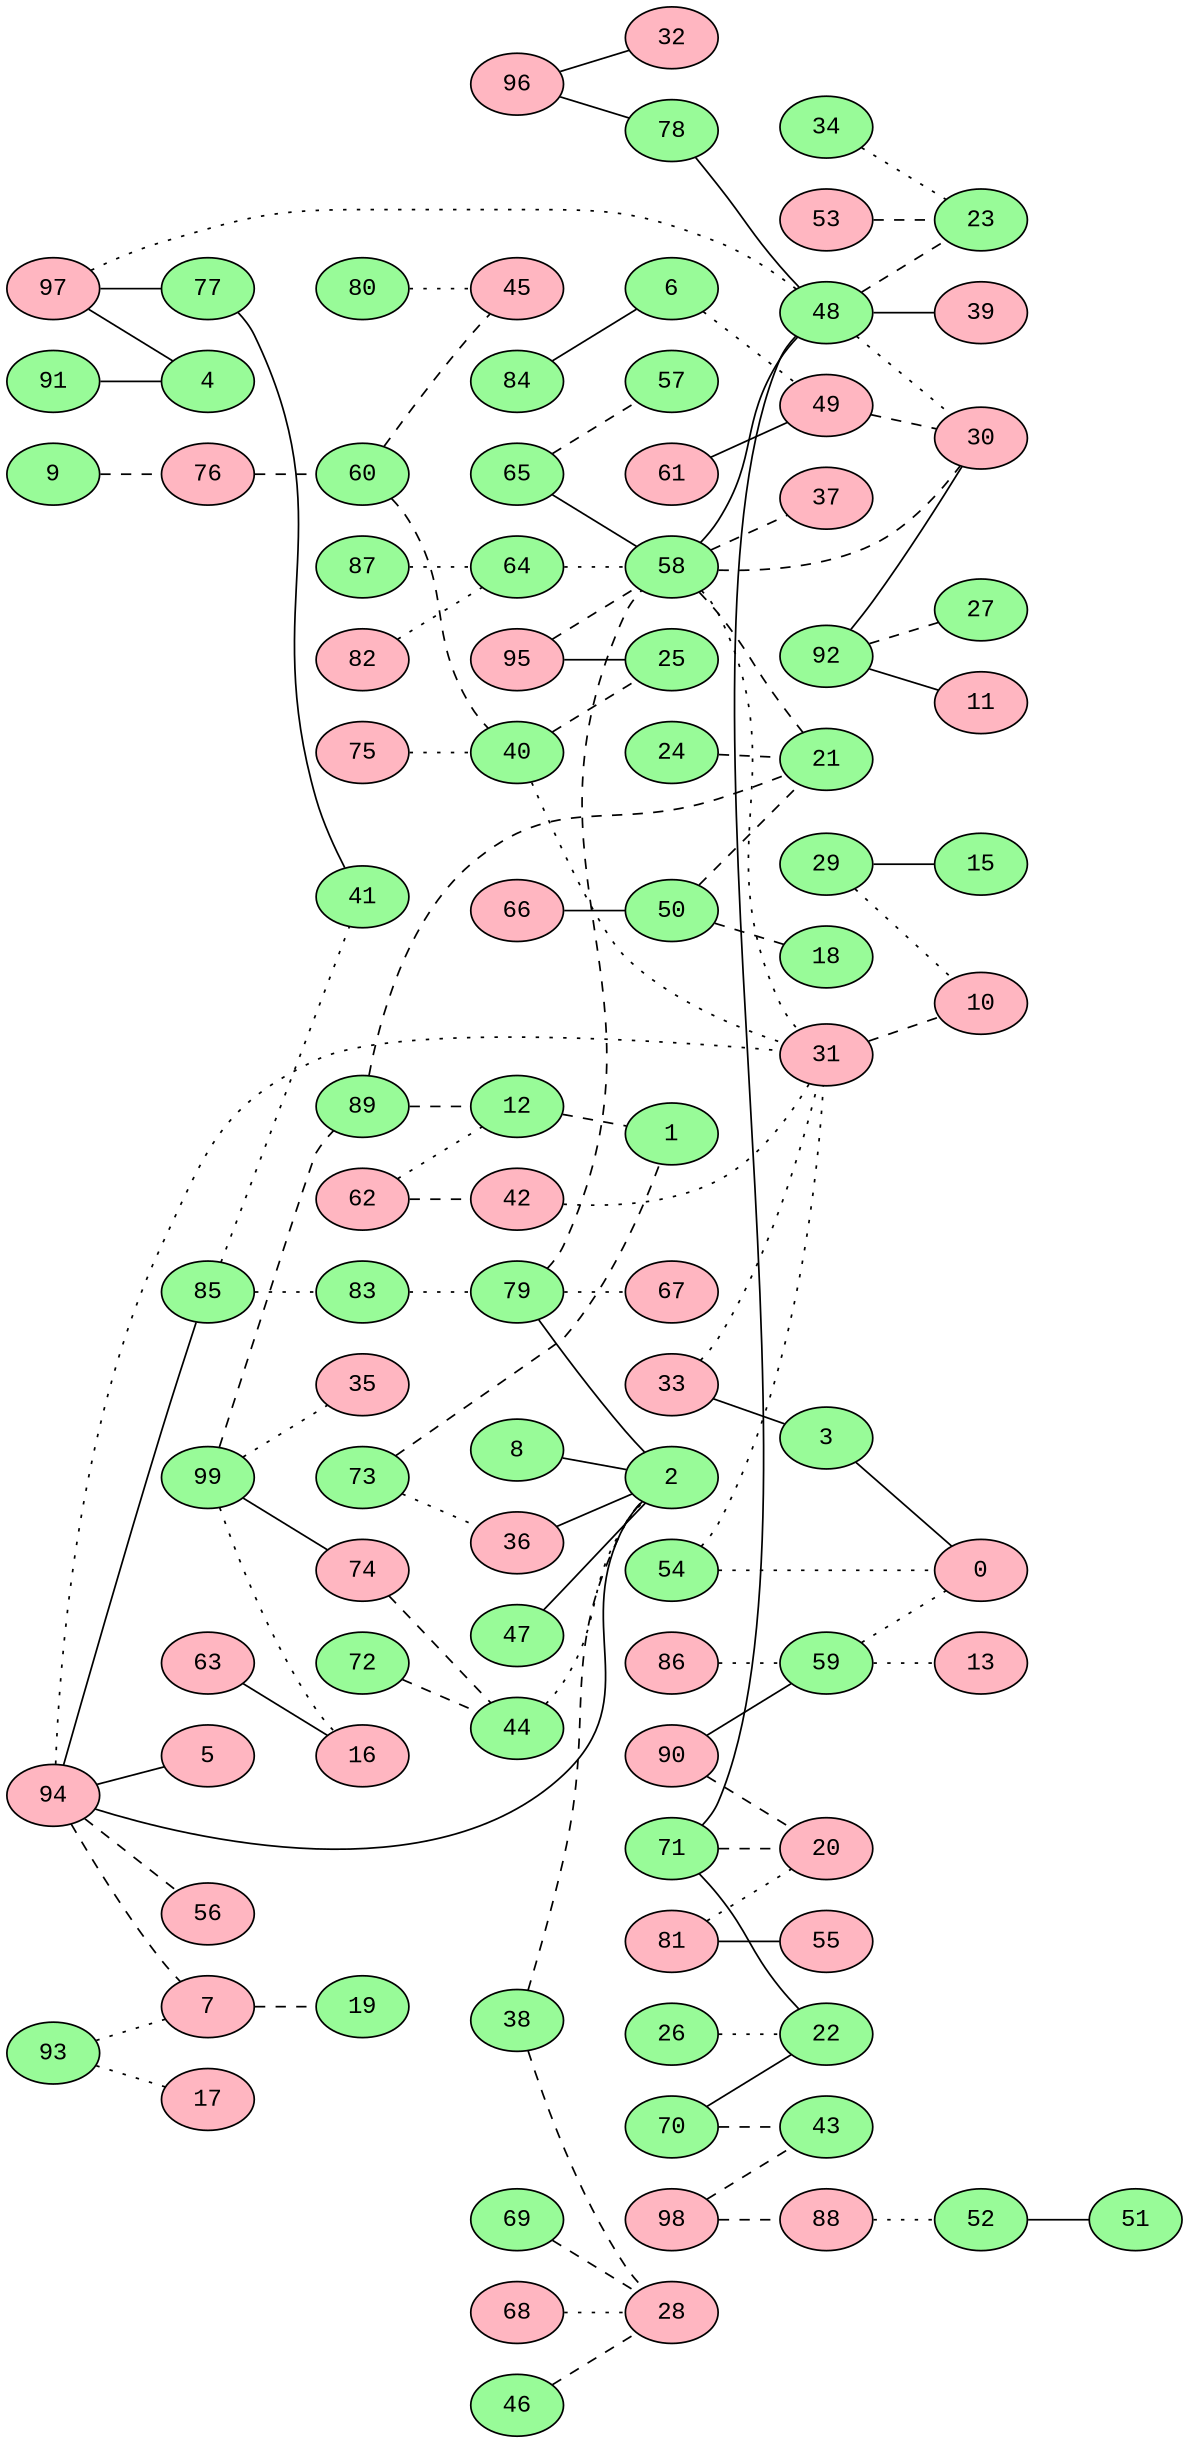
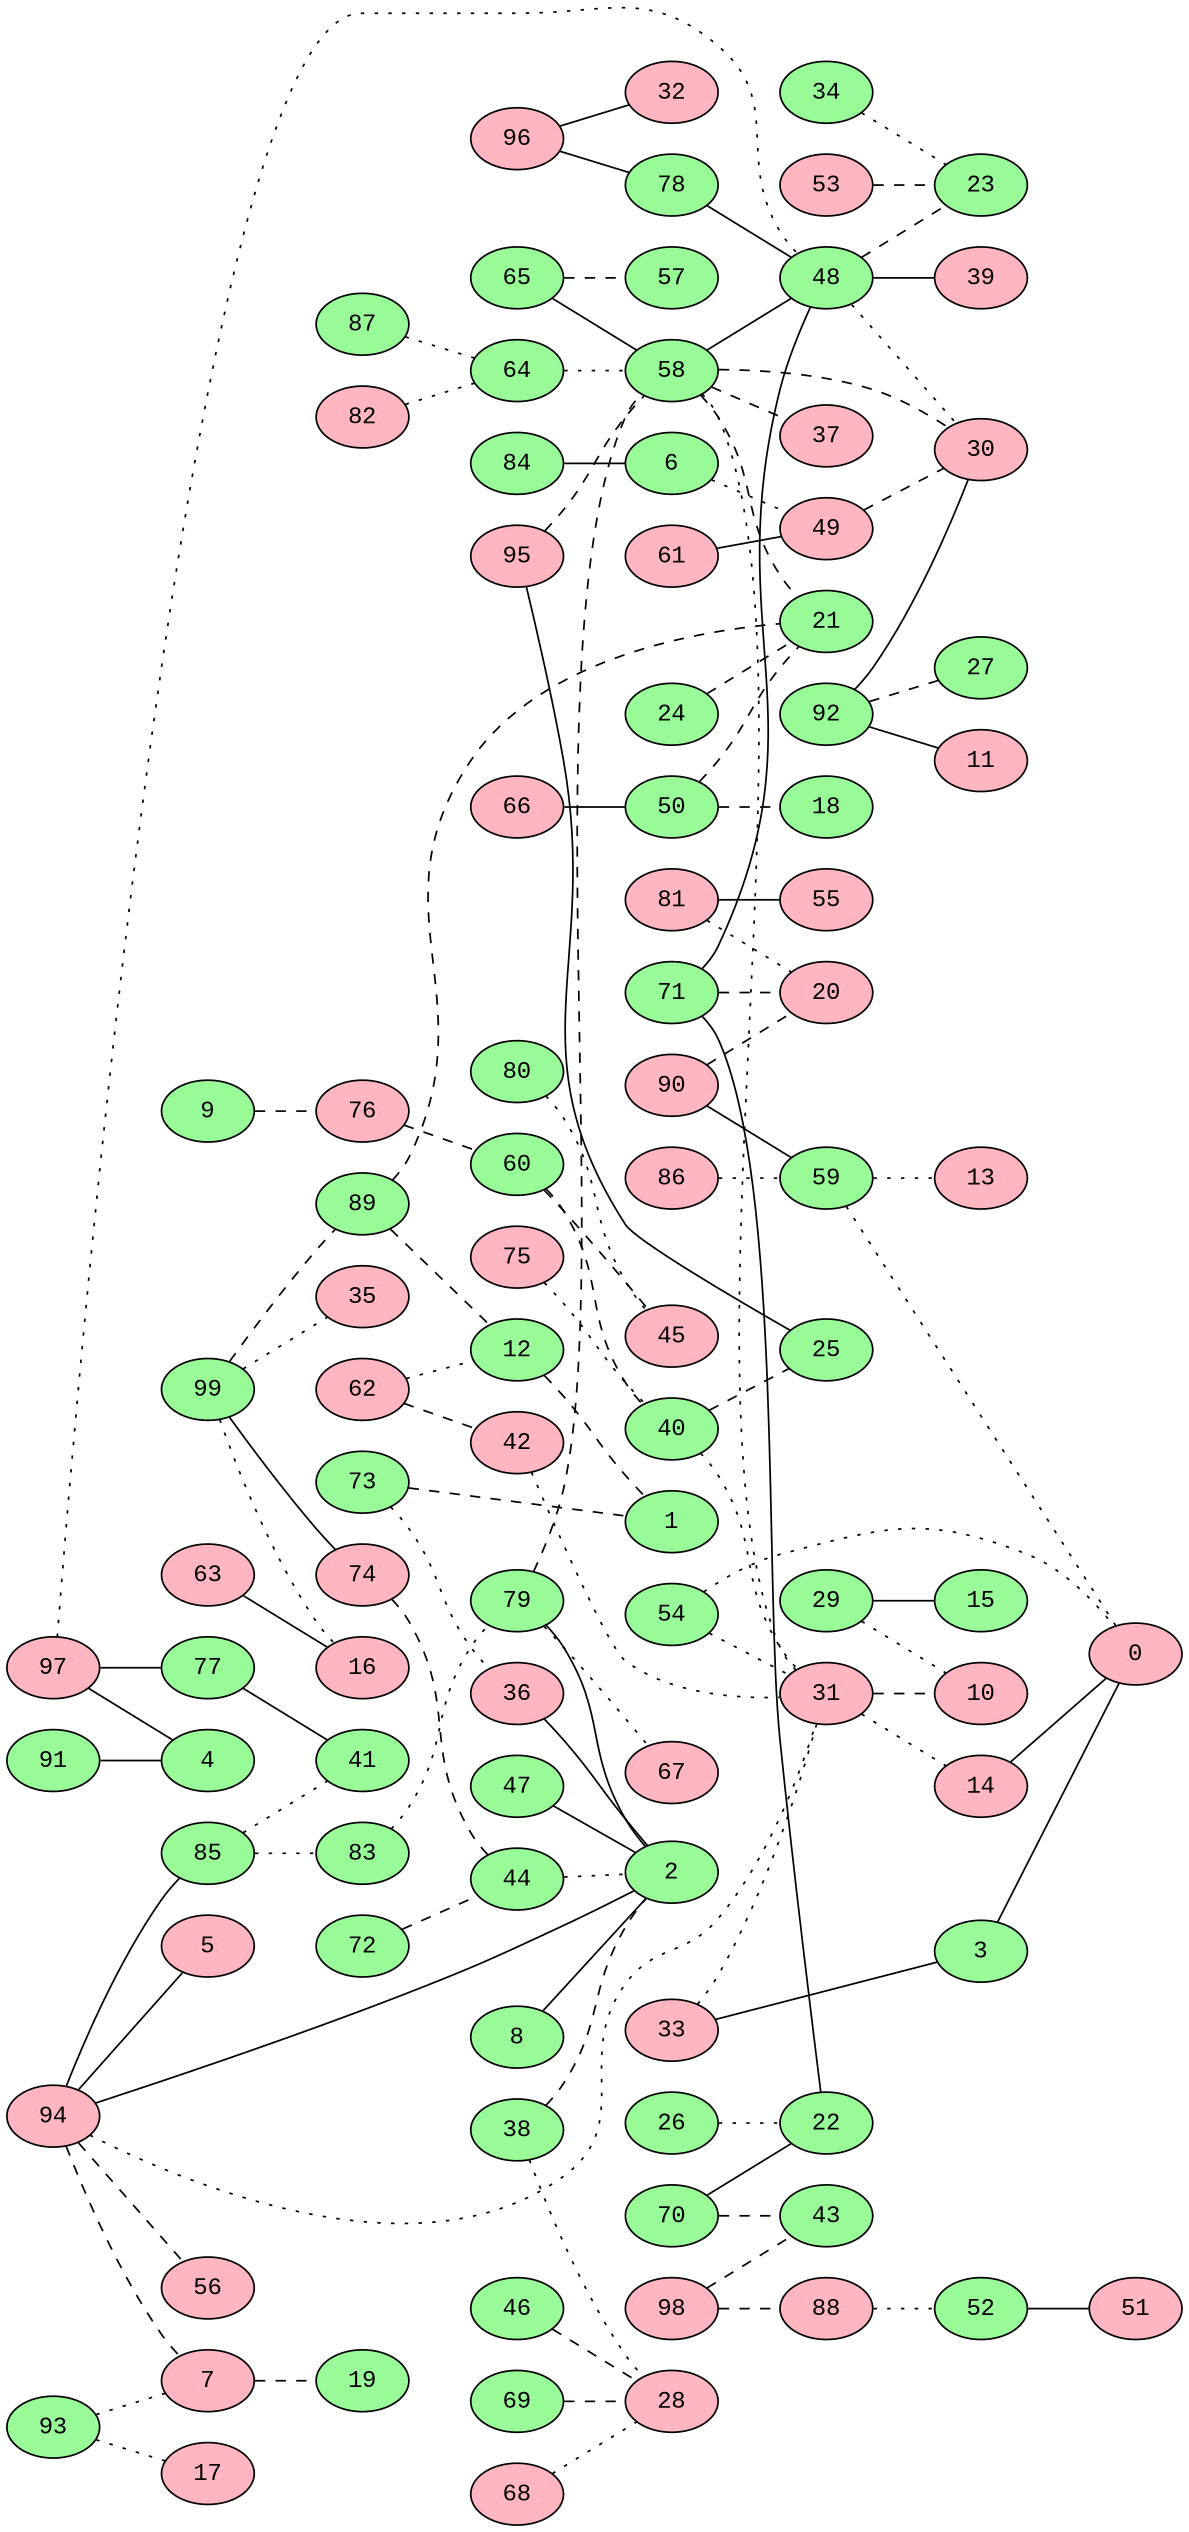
node "14": added
edge "38" -- "28": style dashed -> dotted
node "51": fillcolor palegreen -> lightpink
